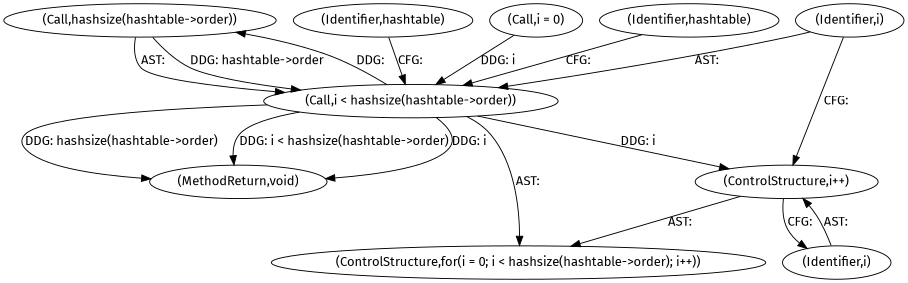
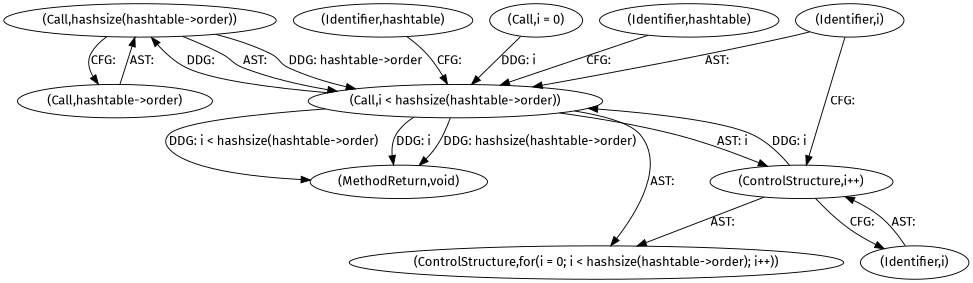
node "(Call,hashtable->order)": added
edge "(ControlStructure,i++)" -> "(Call,i < hashsize(hashtable->order))": added, label "DDG: i"
edge "(Call,i < hashsize(hashtable->order))" -> "(ControlStructure,i++)": label "DDG: i" -> "AST: i"
